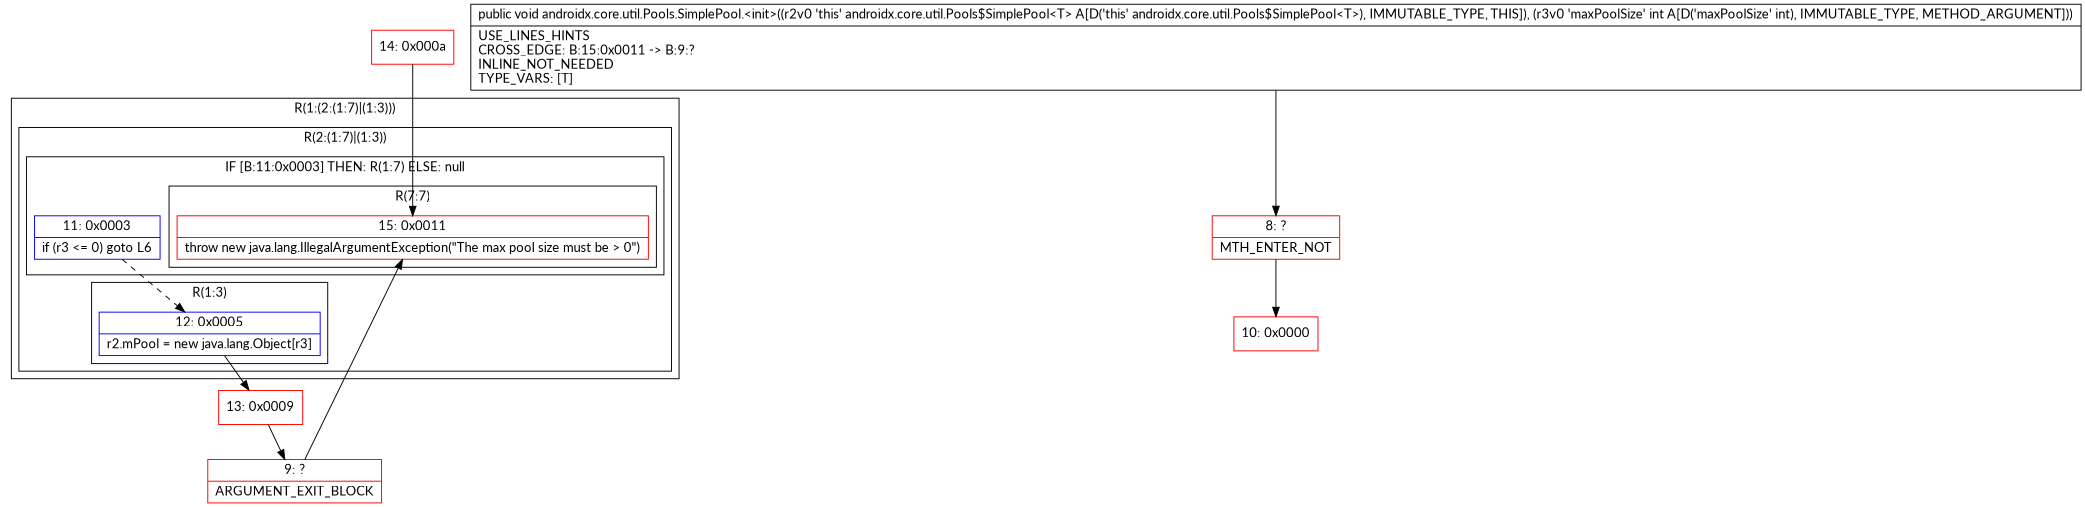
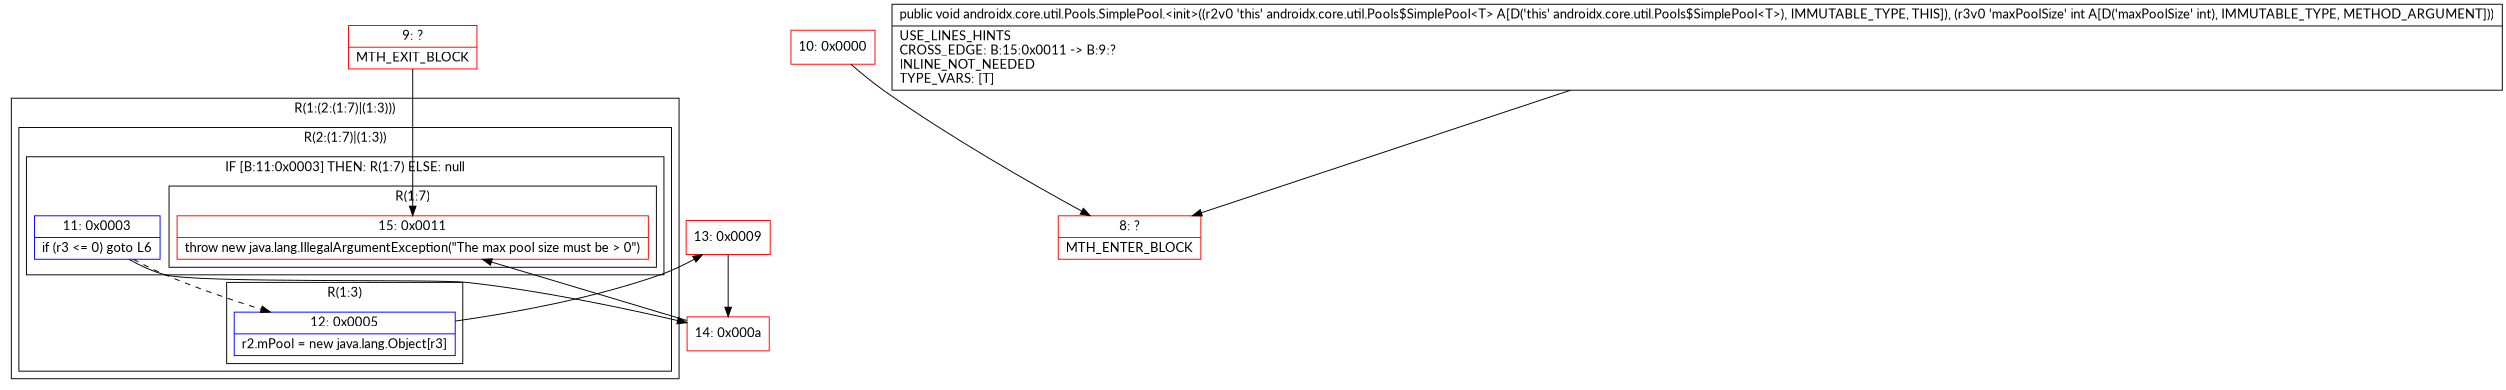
cluster "R(7:7)": label "R(7:7)" -> "R(1:7)"
node "8: ?": text "MTH_ENTER_NOT" -> "MTH_ENTER_BLOCK"
edge "11: 0x0003" -> "14: 0x000a": added
edge "8: ?" -> "10: 0x0000": reversed
edge "13: 0x0009" -> "9: ?": now "13: 0x0009" -> "14: 0x000a"
node "9: ?": text "ARGUMENT_EXIT_BLOCK" -> "MTH_EXIT_BLOCK"
